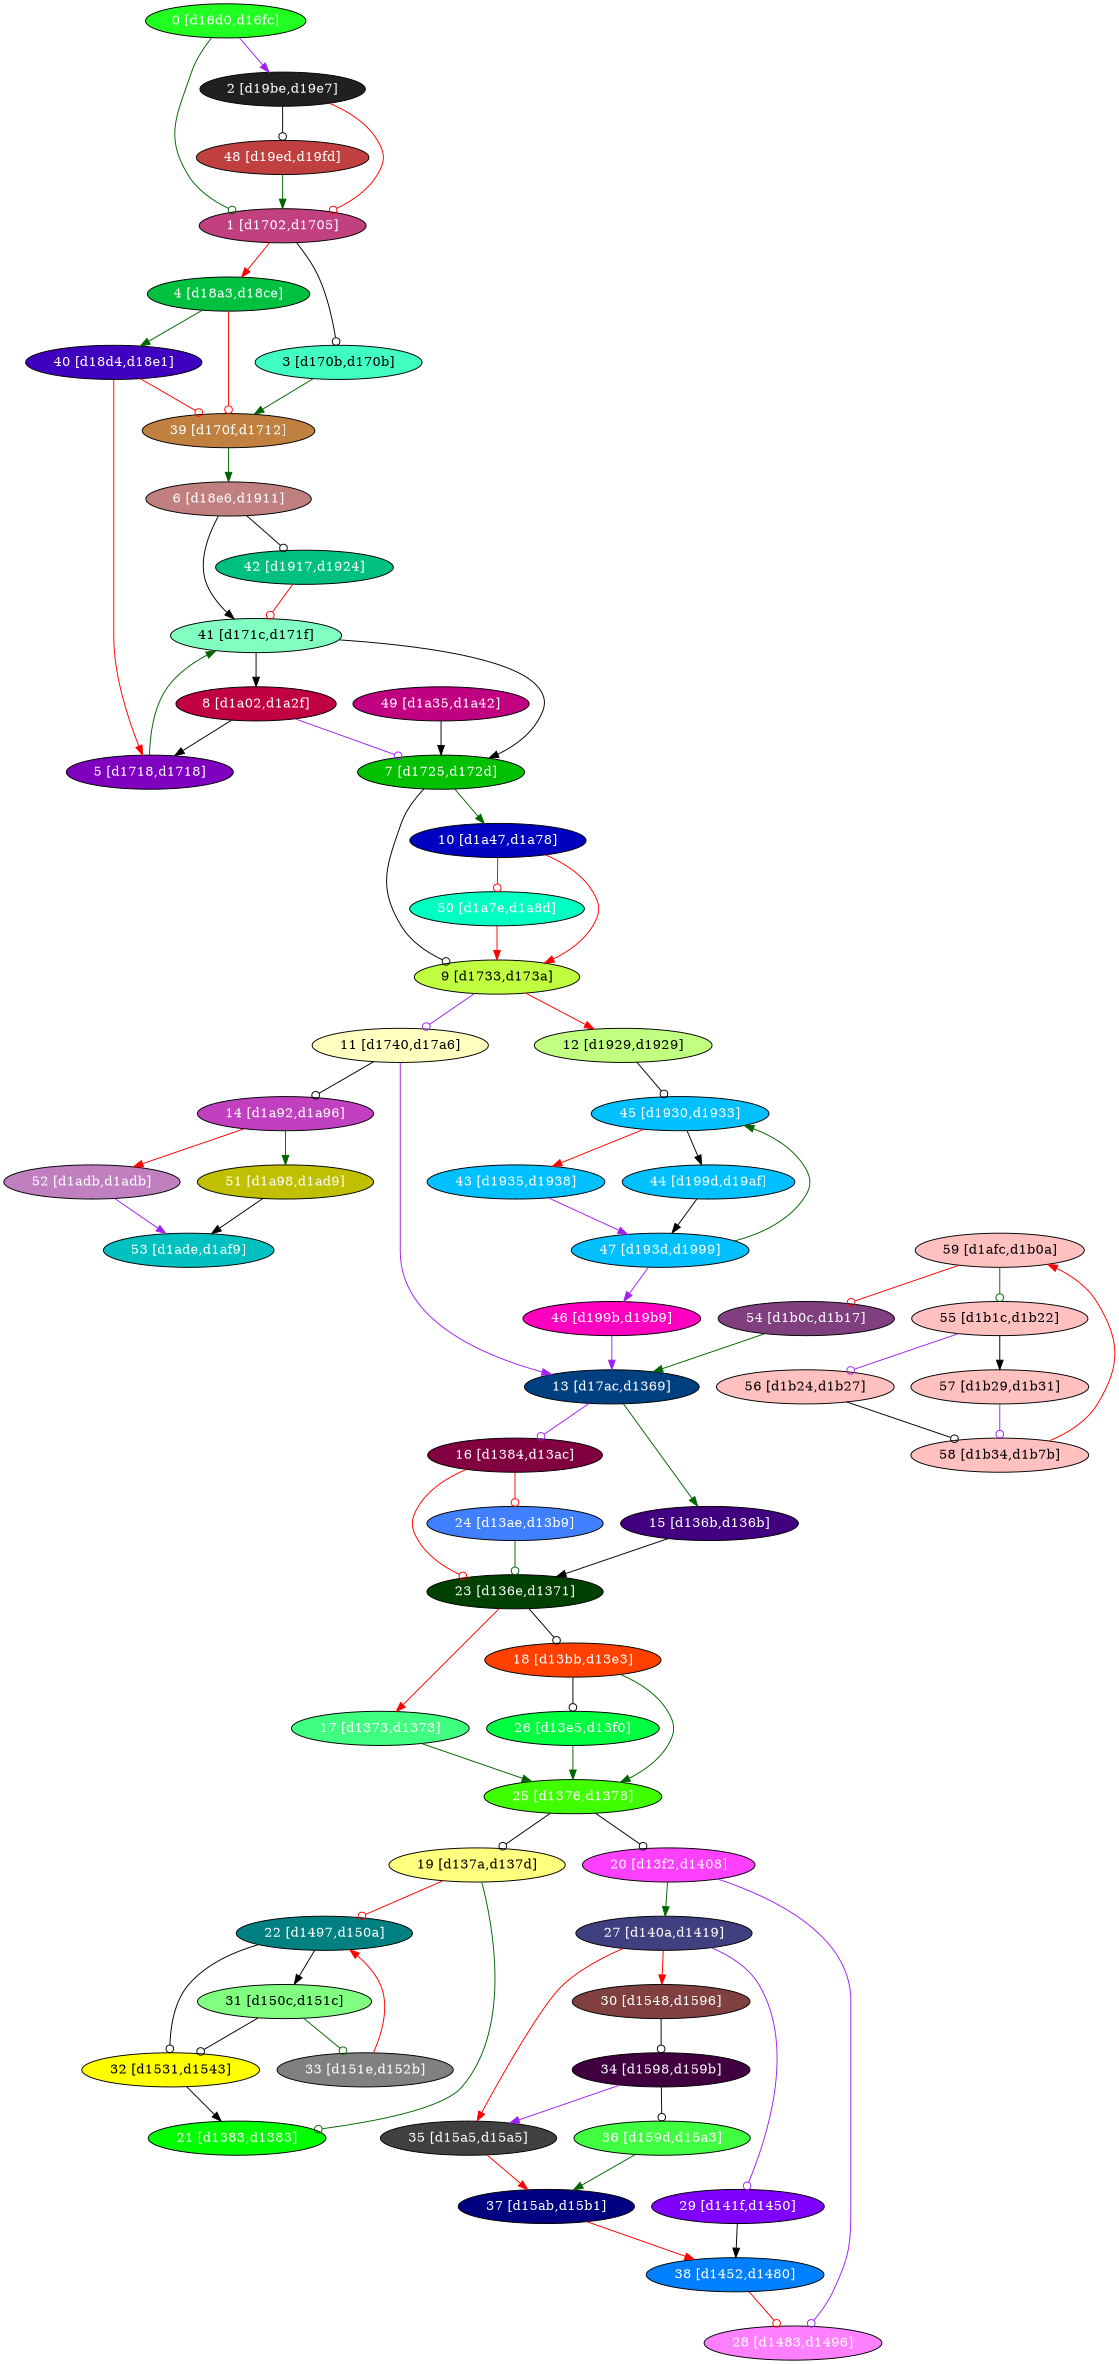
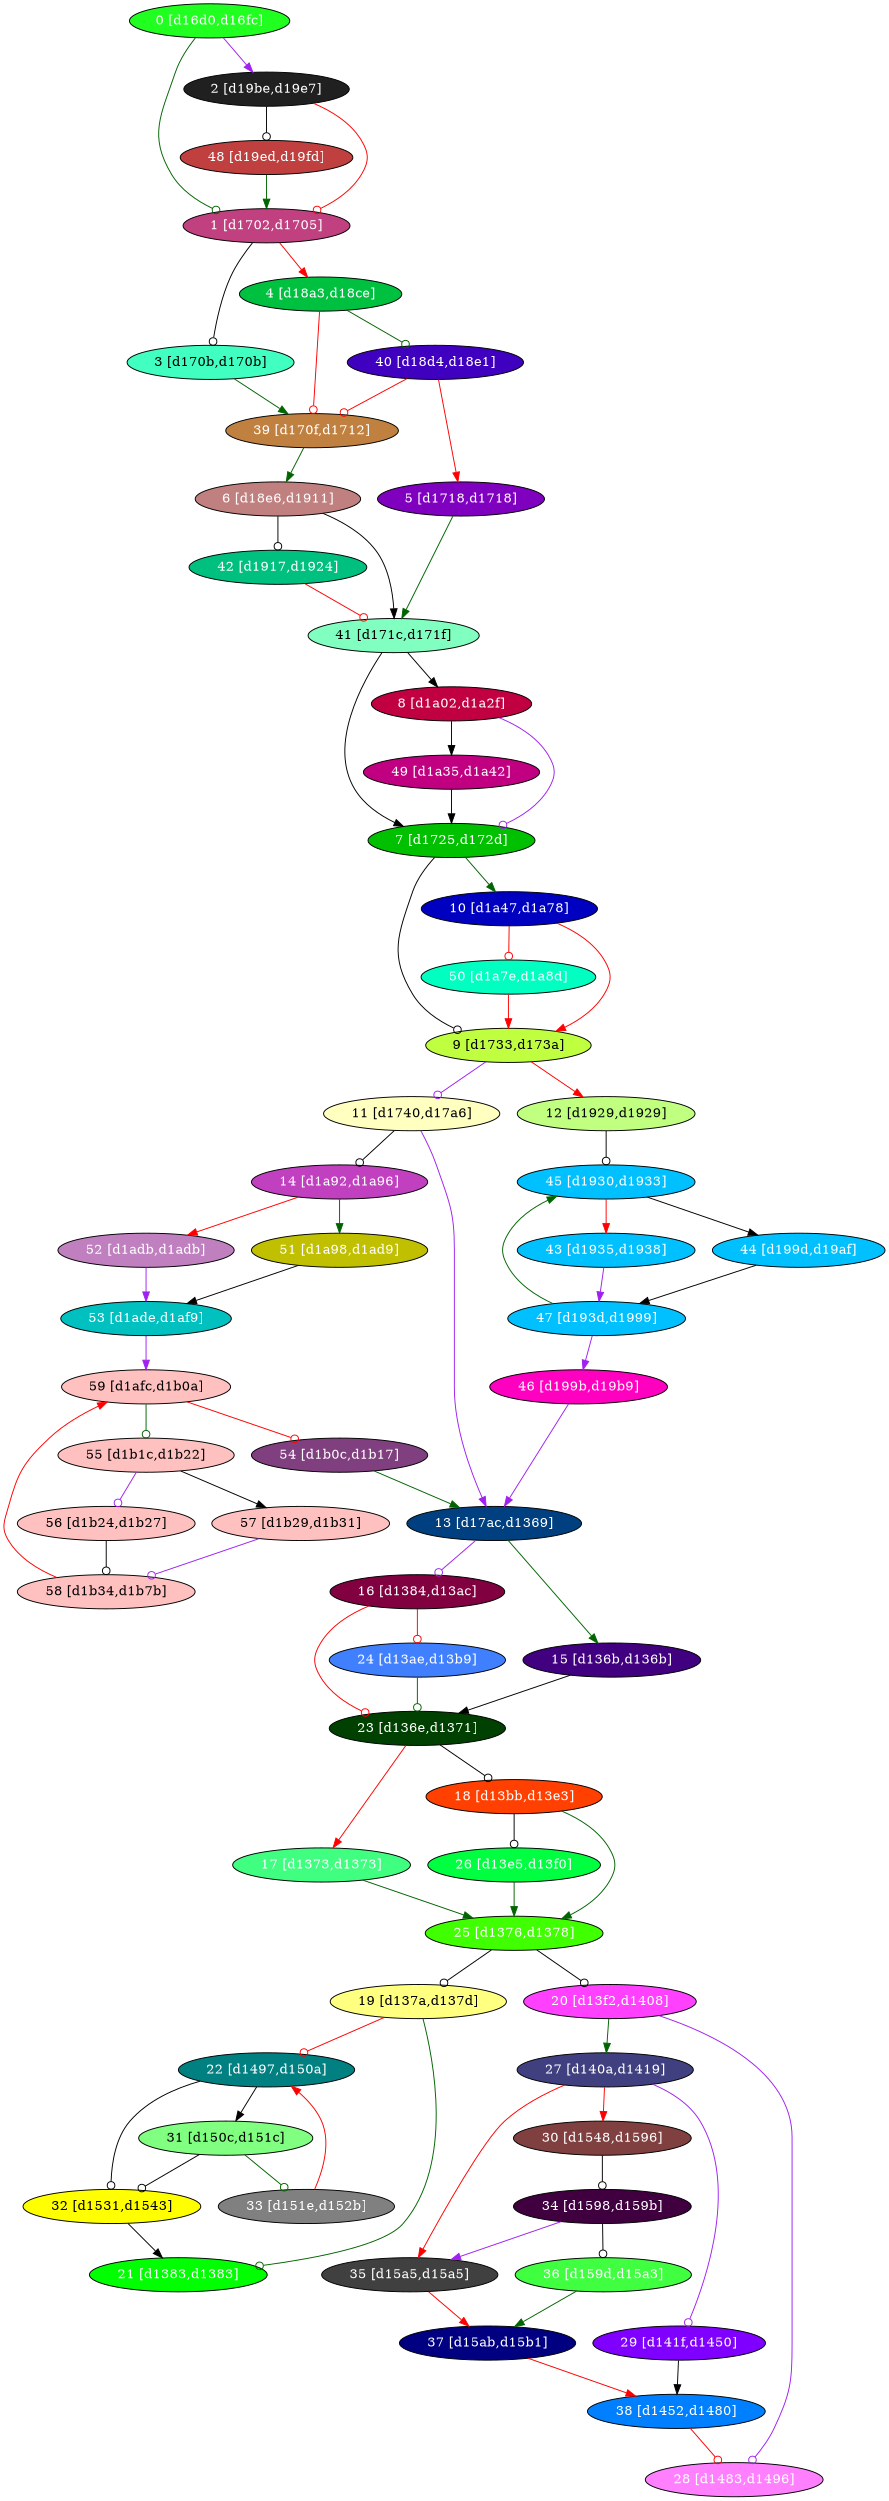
edge "4 [d18a3,d18ce]" -> "40 [d18d4,d18e1]": arrowhead normal -> odot
edge "8 [d1a02,d1a2f]" -> "5 [d1718,d1718]": now "8 [d1a02,d1a2f]" -> "49 [d1a35,d1a42]"
edge "53 [d1ade,d1af9]" -> "59 [d1afc,d1b0a]": added
